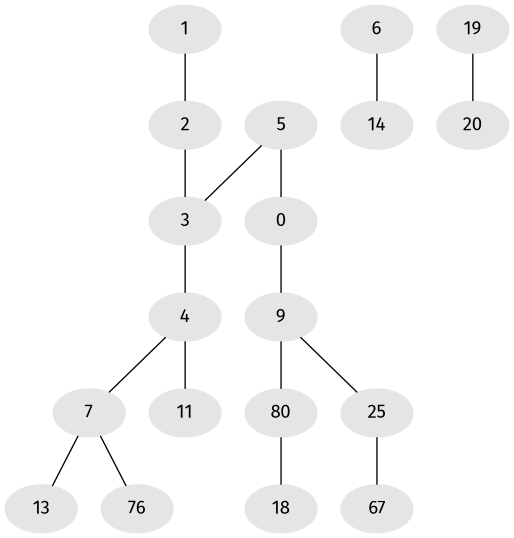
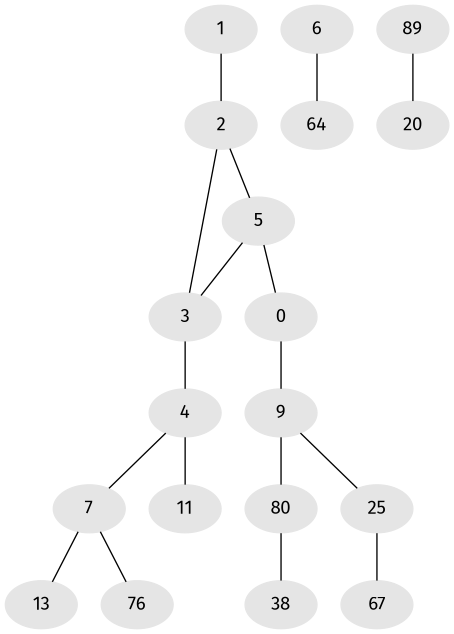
node "19": label "19" -> "89"
node "14": label "14" -> "64"
edge "2" -- "5": added
node "18": label "18" -> "38"
